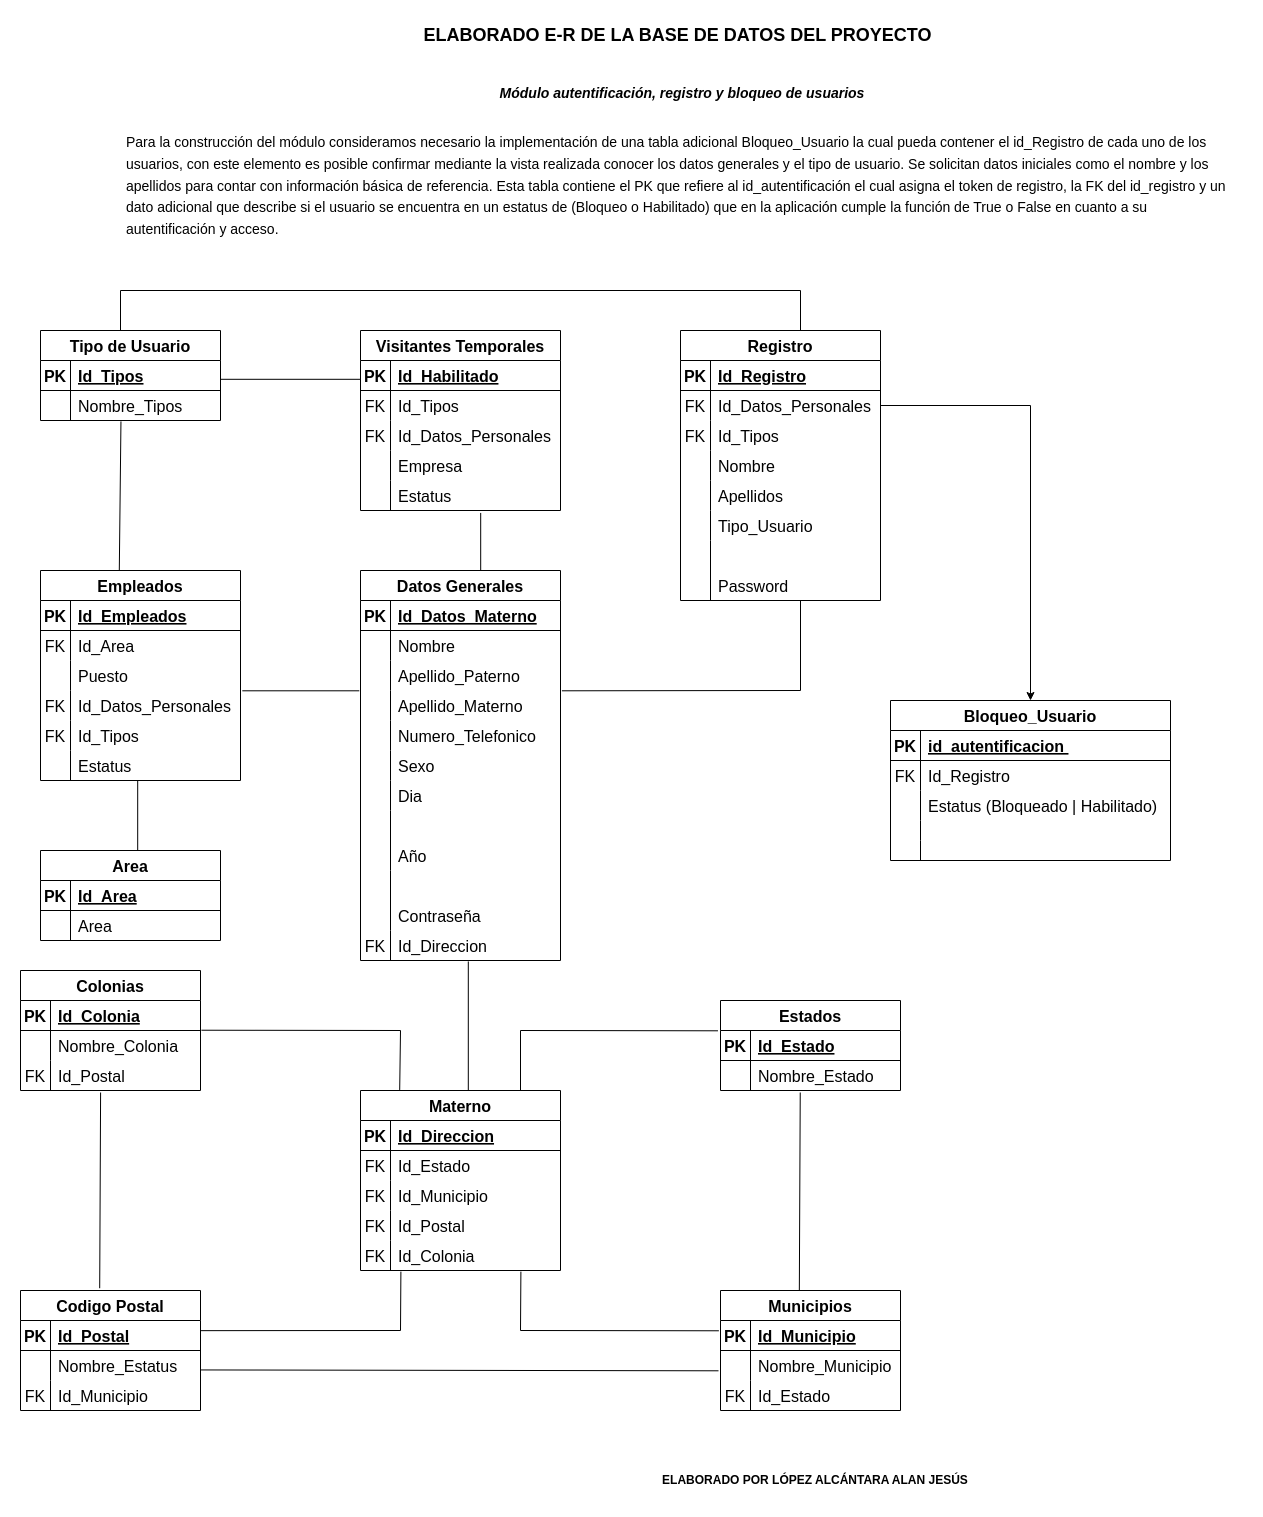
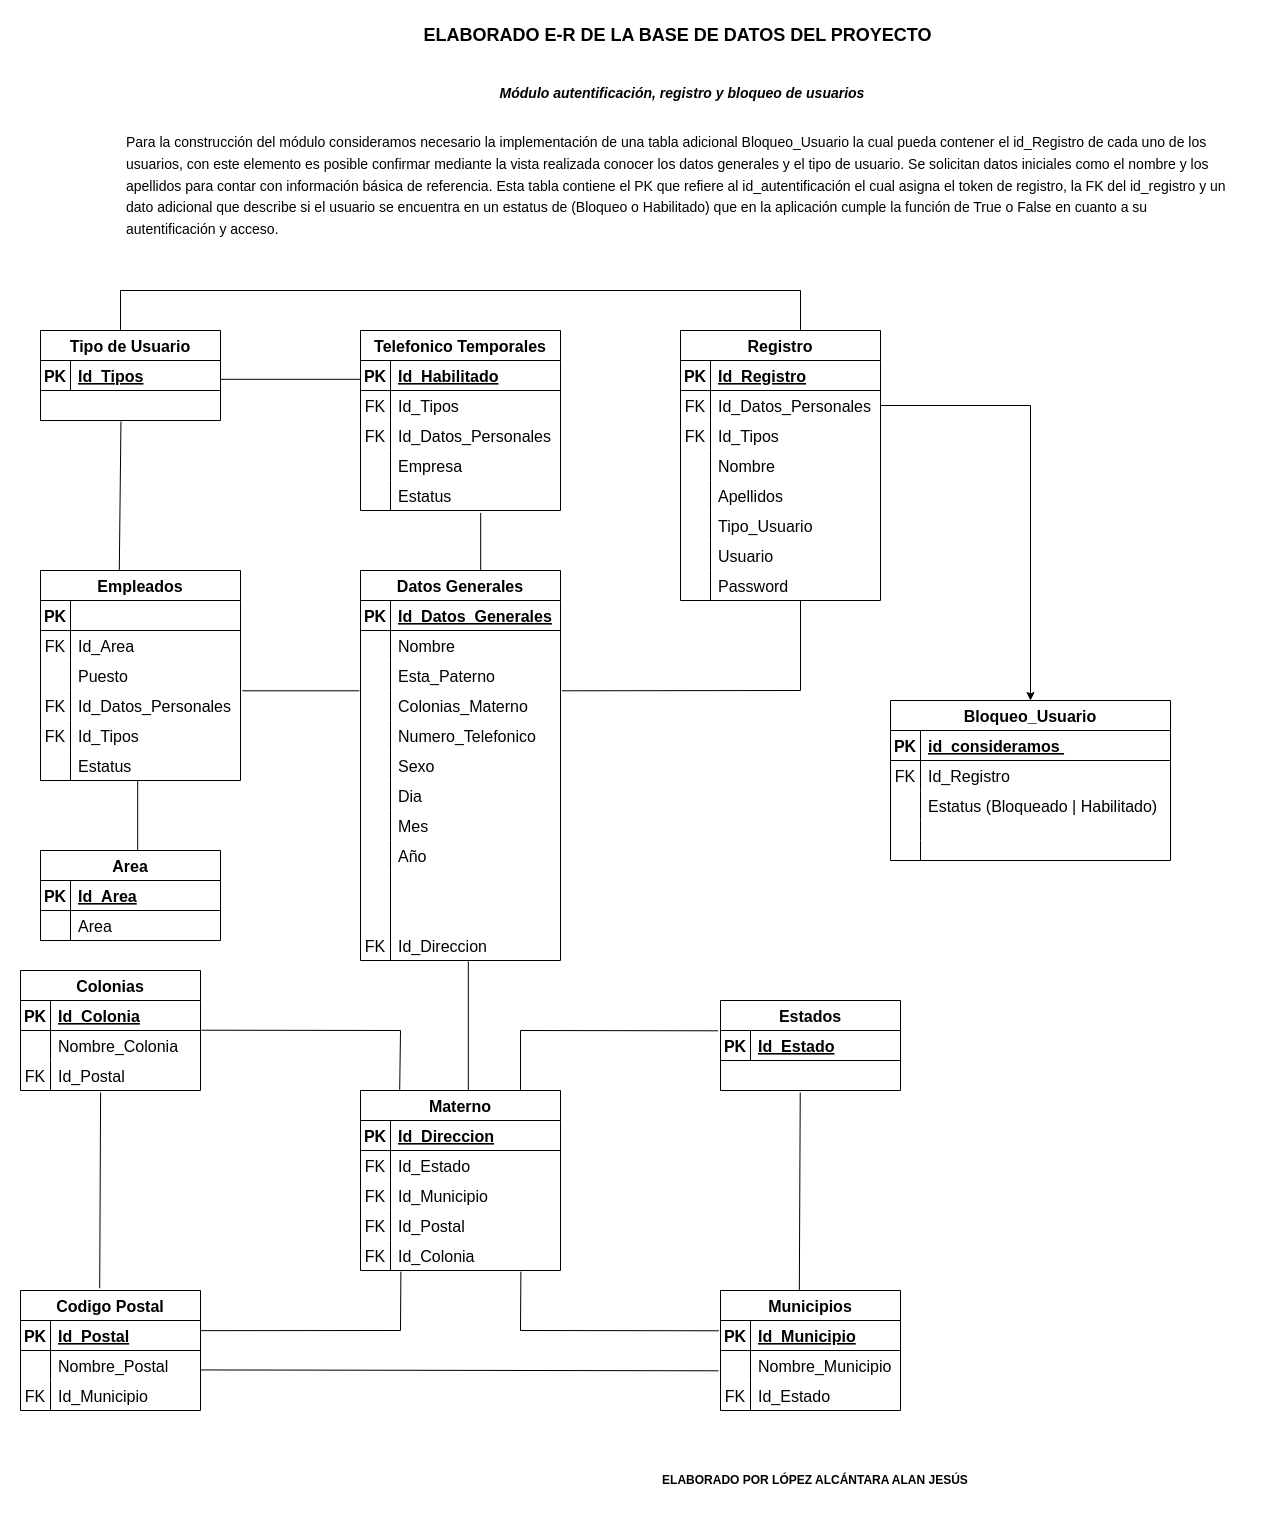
node "Visitantes Temporales": label "Visitantes Temporales" -> "Telefonico Temporales"
node "Nombre_Tipos": removed
node "Usuario": added
node "Id_Empleados": removed
node "Id_Datos_Materno": label "Id_Datos_Materno" -> "Id_Datos_Generales"
node "Apellido_Paterno": label "Apellido_Paterno" -> "Esta_Paterno"
node "Apellido_Materno": label "Apellido_Materno" -> "Colonias_Materno"
node "id_autentificacion": label "id_autentificacion" -> "id_consideramos"
node "Mes": added
node "Contraseña": removed
node "Nombre_Estado": removed
node "Nombre_Estatus": label "Nombre_Estatus" -> "Nombre_Postal"
